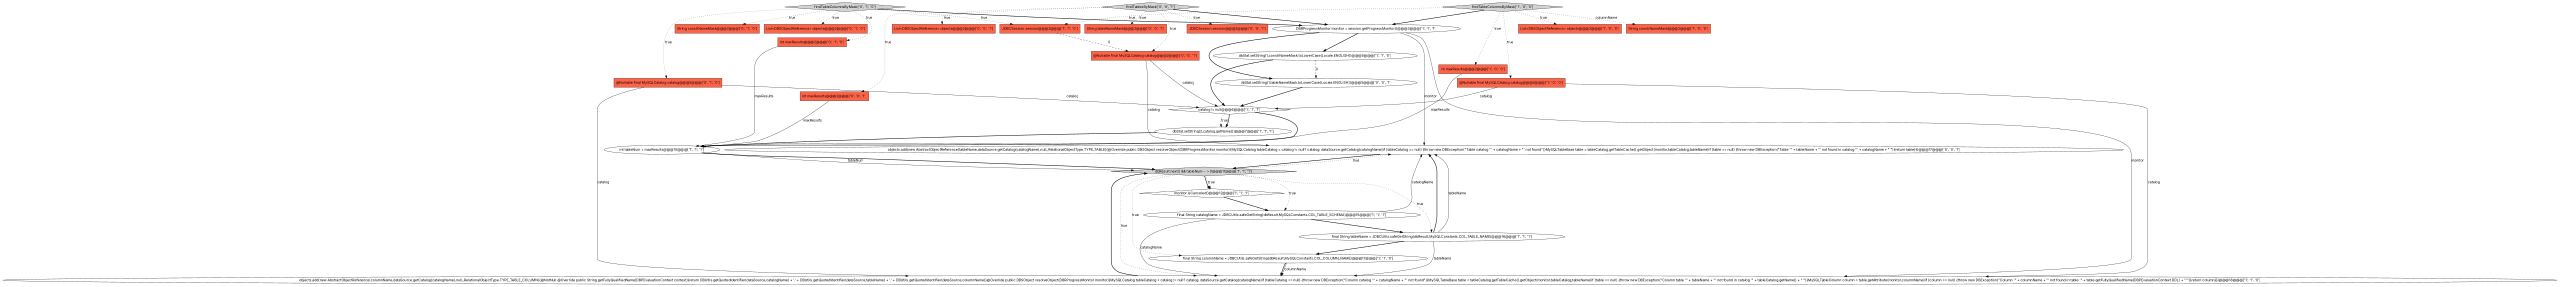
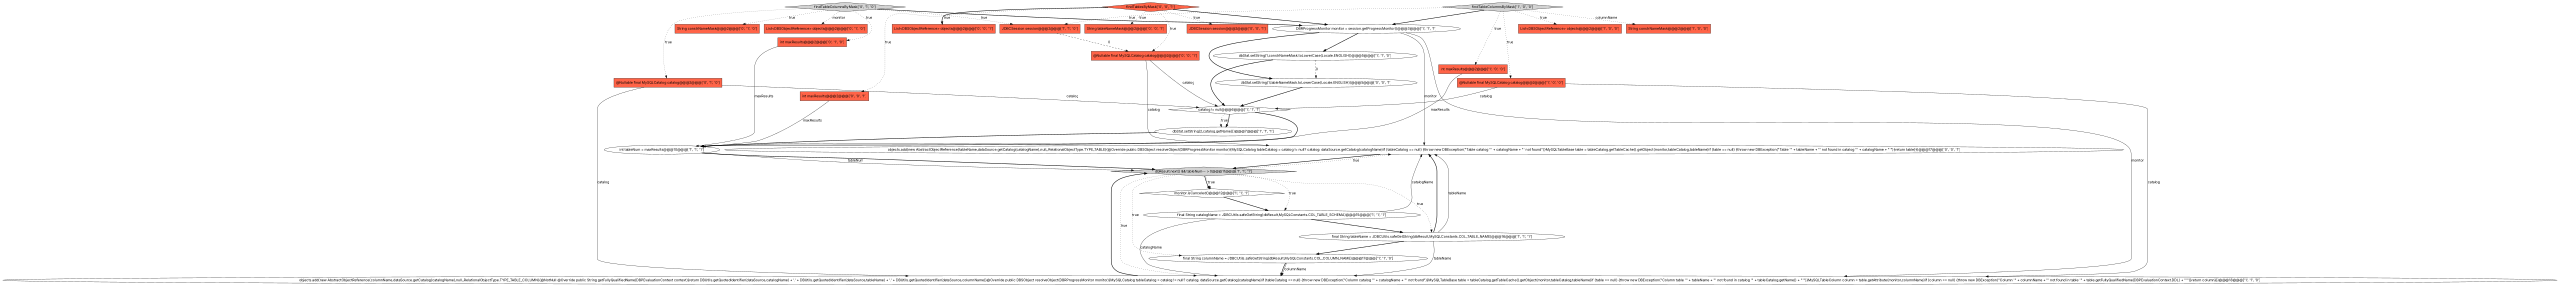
node "findTablesByMask['0', '0', '1']": fillcolor lightgray -> tomato
edge "findTablesByMask['0', '0', '1']" -> "List<DBSObjectReference> objects@@@2@@@['0', '0', '1']": style dotted -> bold
edge "findTableColumnsByMask['0', '1', '0']" -> "List<DBSObjectReference> objects@@@2@@@['0', '1', '0']": label "true" -> "monitor"
